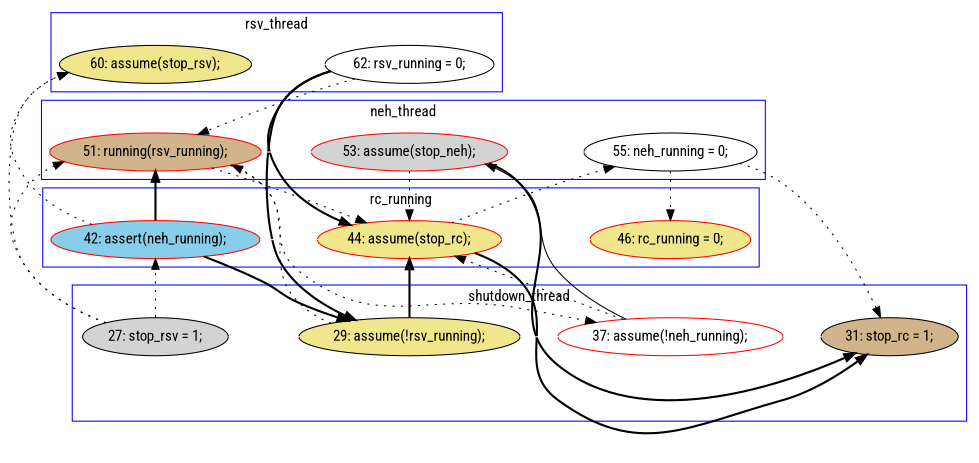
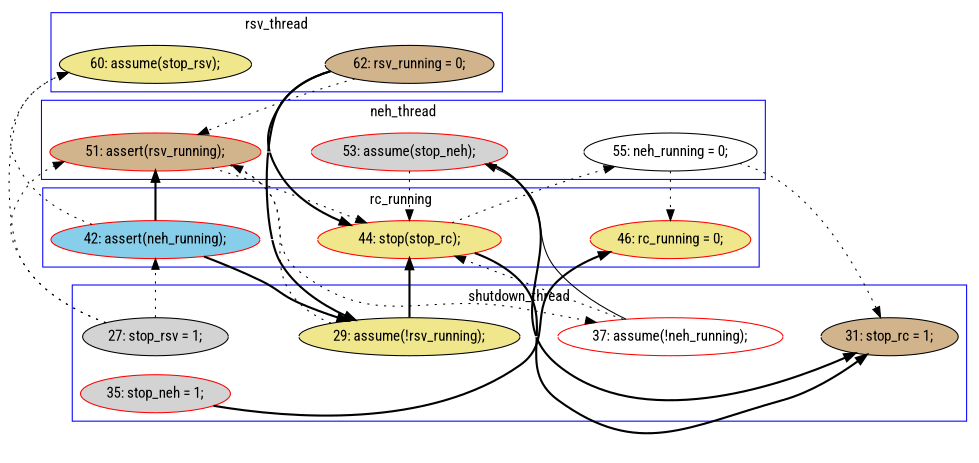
node "62: rsv_running = 0;": fillcolor white -> tan
node "51: running(rsv_running);": label "51: running(rsv_running);" -> "51: assert(rsv_running);"
node "44: assume(stop_rc);": label "44: assume(stop_rc);" -> "44: stop(stop_rc);"
node "35: stop_neh = 1;": added
